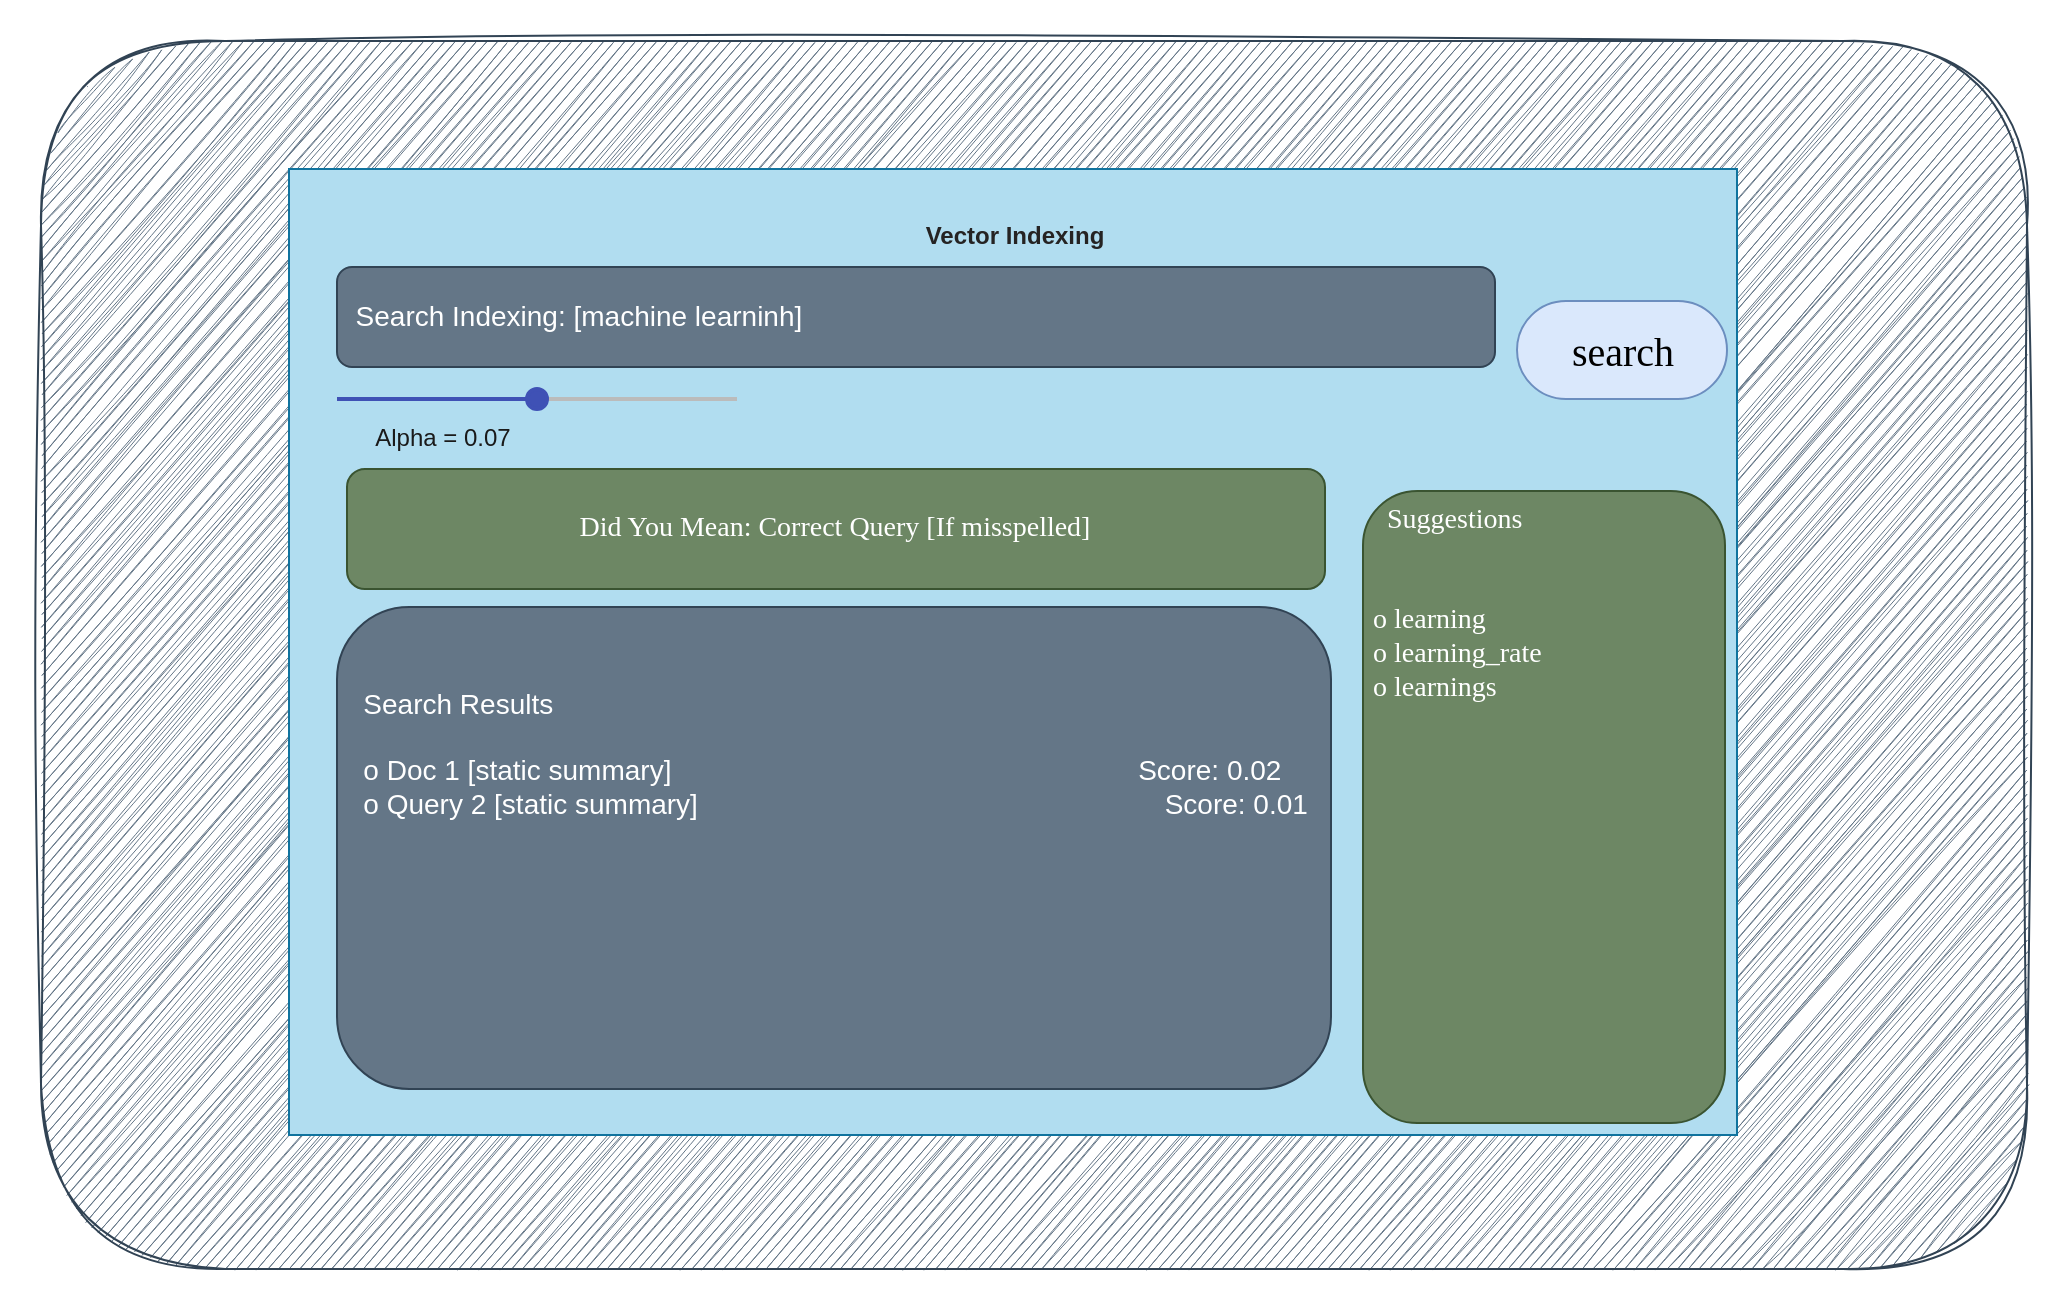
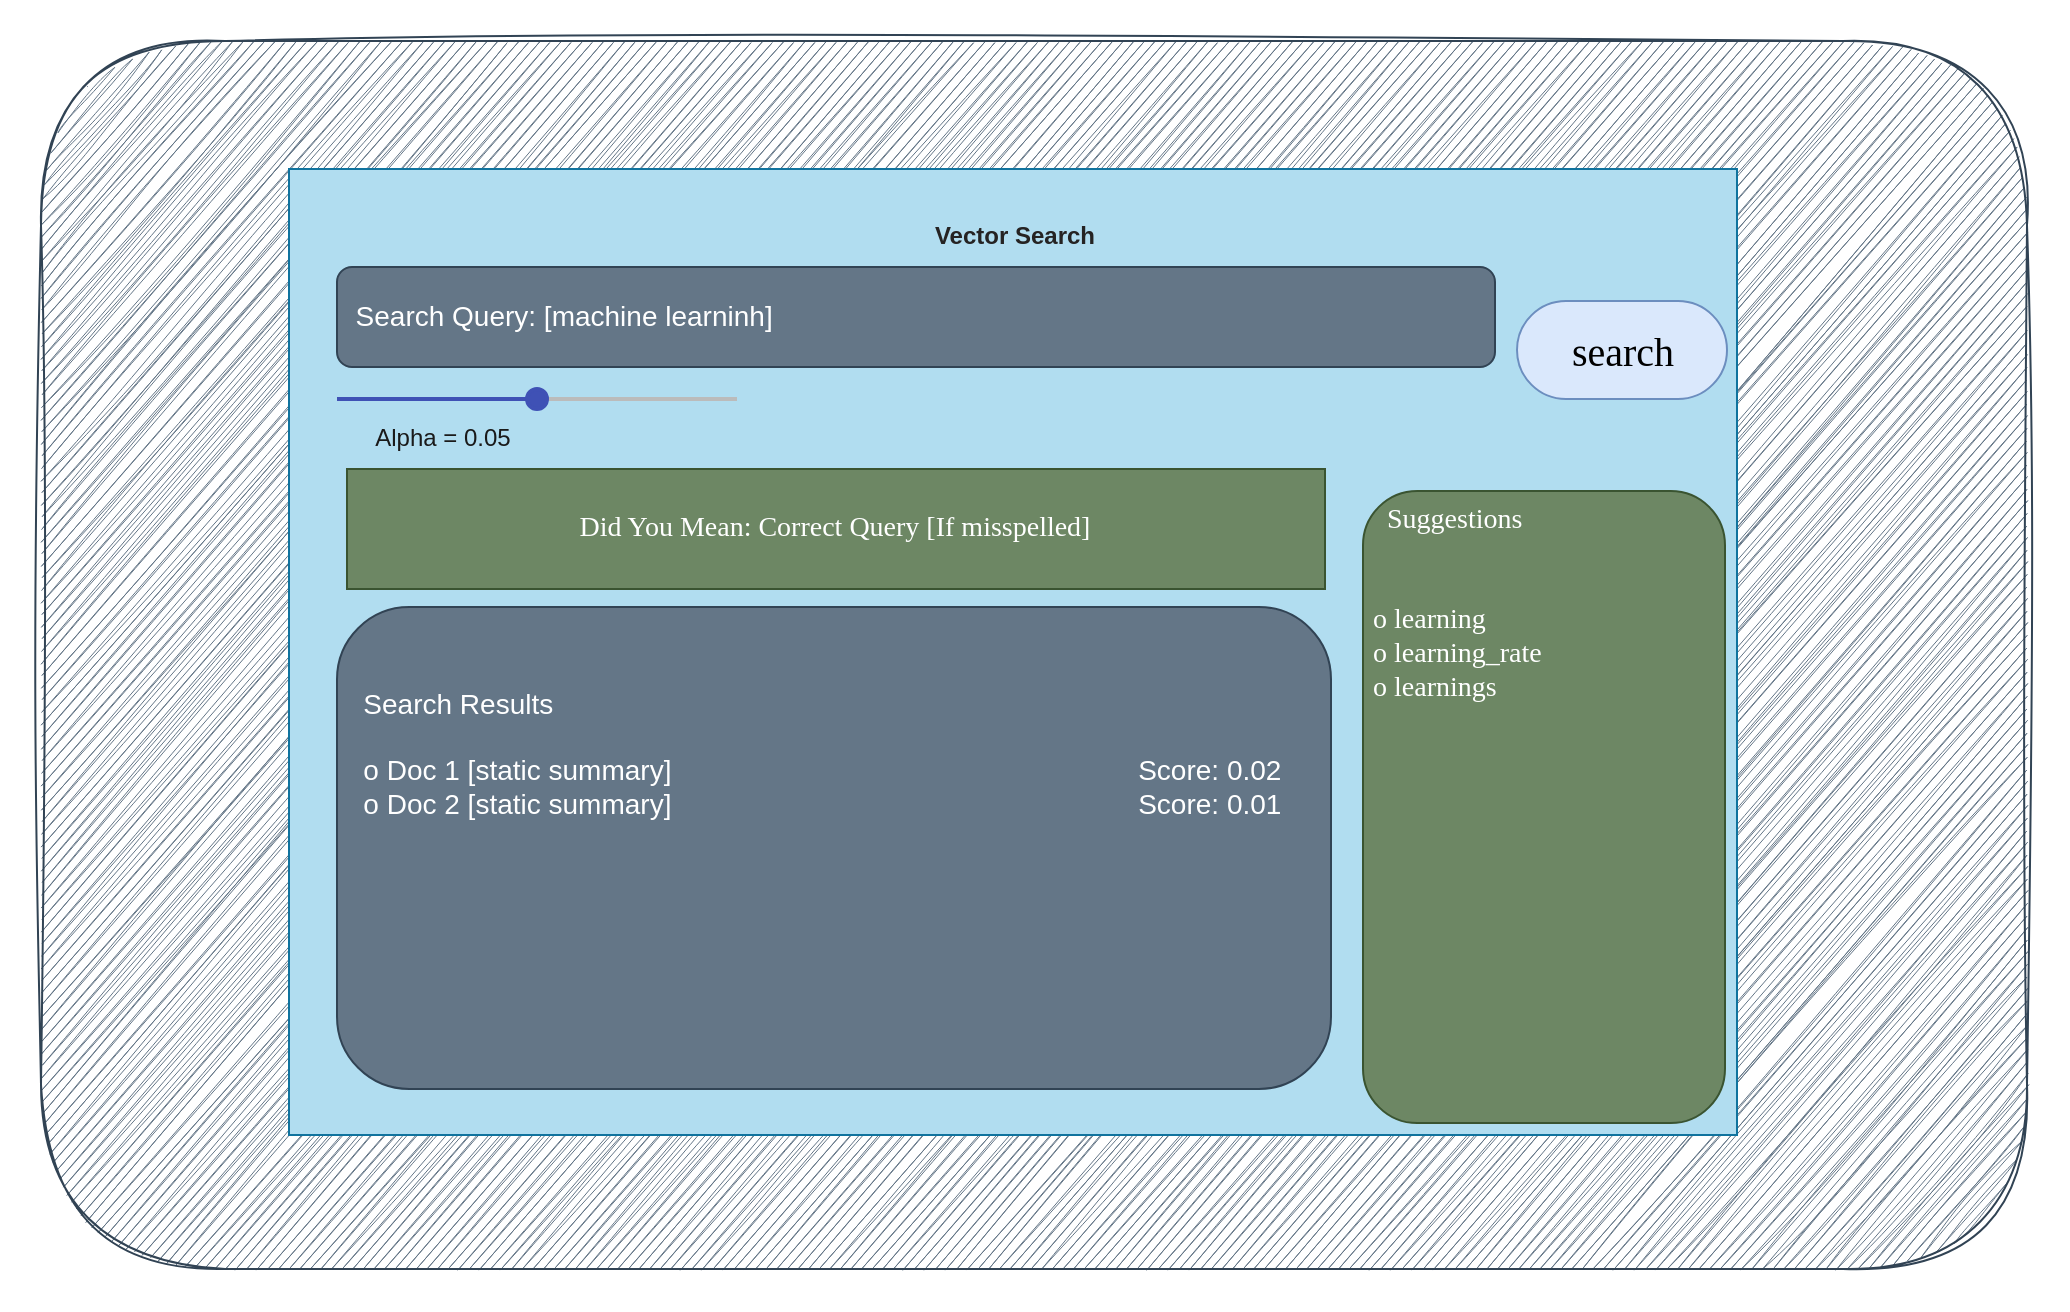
node "Vector Indexing": label "Vector Indexing" -> "Vector Search"
node "Search Indexing: [machine learninh]": label "Search Indexing: [machine learninh]" -> "Search Query: [machine learninh]"
node "Alpha = 0.07": label "Alpha = 0.07" -> "Alpha = 0.05"
node "Did You Mean: Correct Query [If misspelled]": shape rounded rectangle -> rectangle
node "Search Results o Doc 1 [static summary] Score: 0.02 o Query 2 [static summary] Score: 0.01": label "Search Results o Doc 1 [static summary] Score: 0.02 o Query 2 [static summary] Score: 0.01" -> "Search Results o Doc 1 [static summary] Score: 0.02 o Doc 2 [static summary] Score: 0.01"
